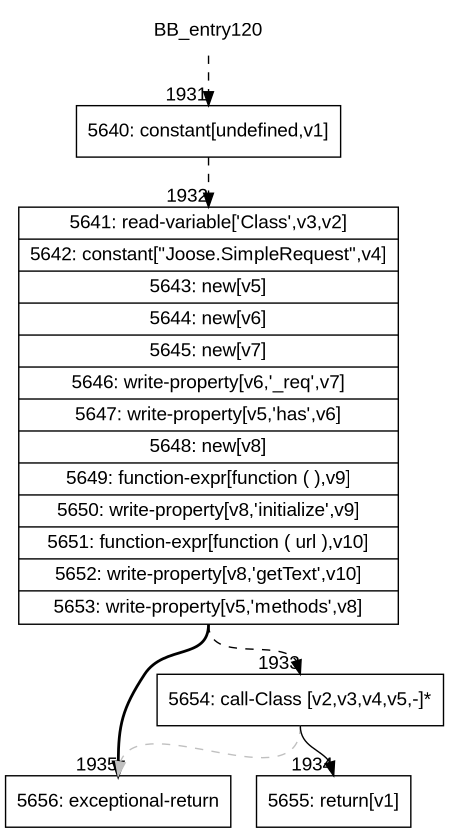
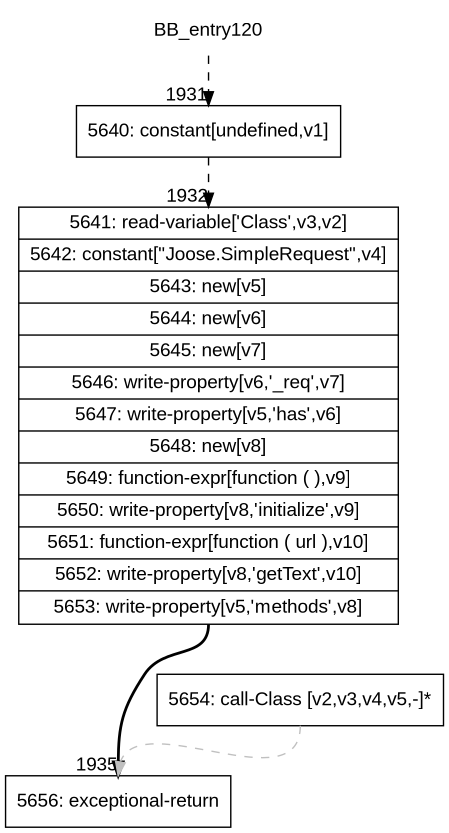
edge "5641: read-variable['Class',v3,v2]" -> "5654: call-Class [v2,v3,v4,v5,-]*": removed
node "5655: return[v1]": removed
